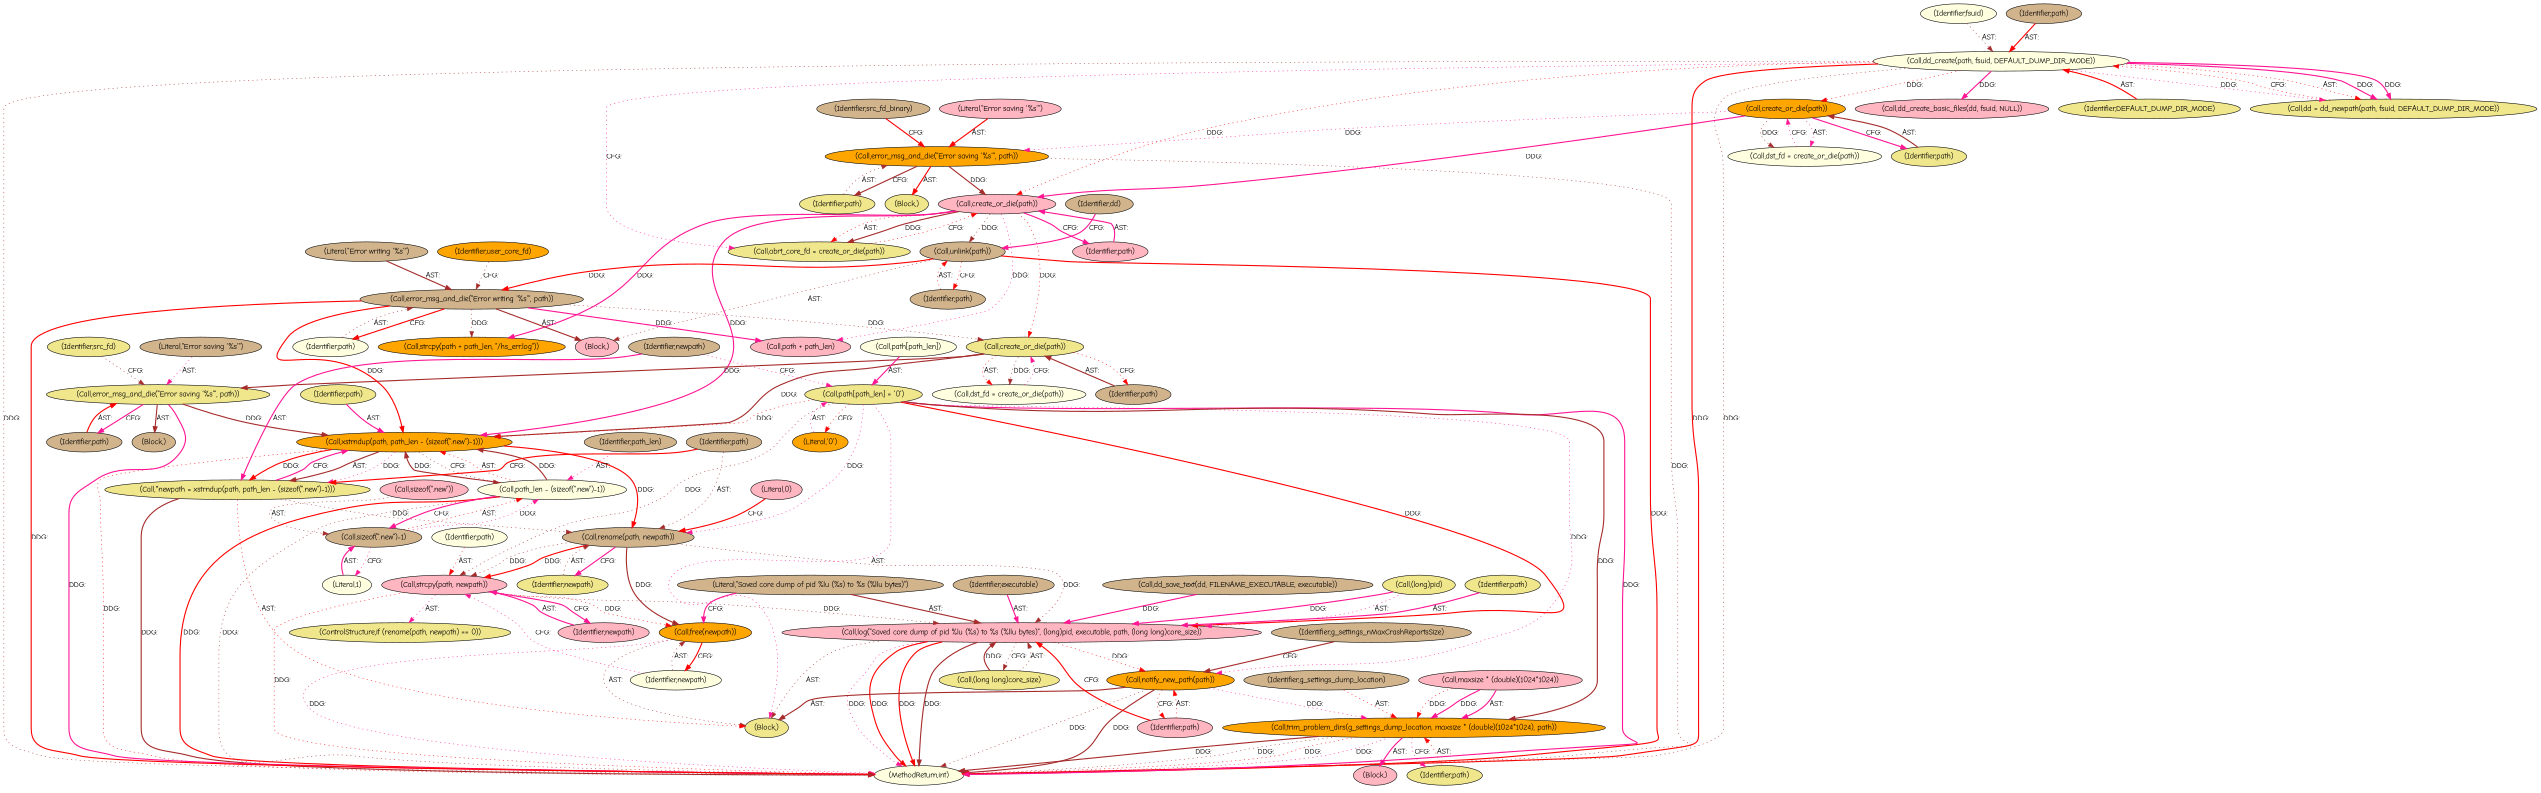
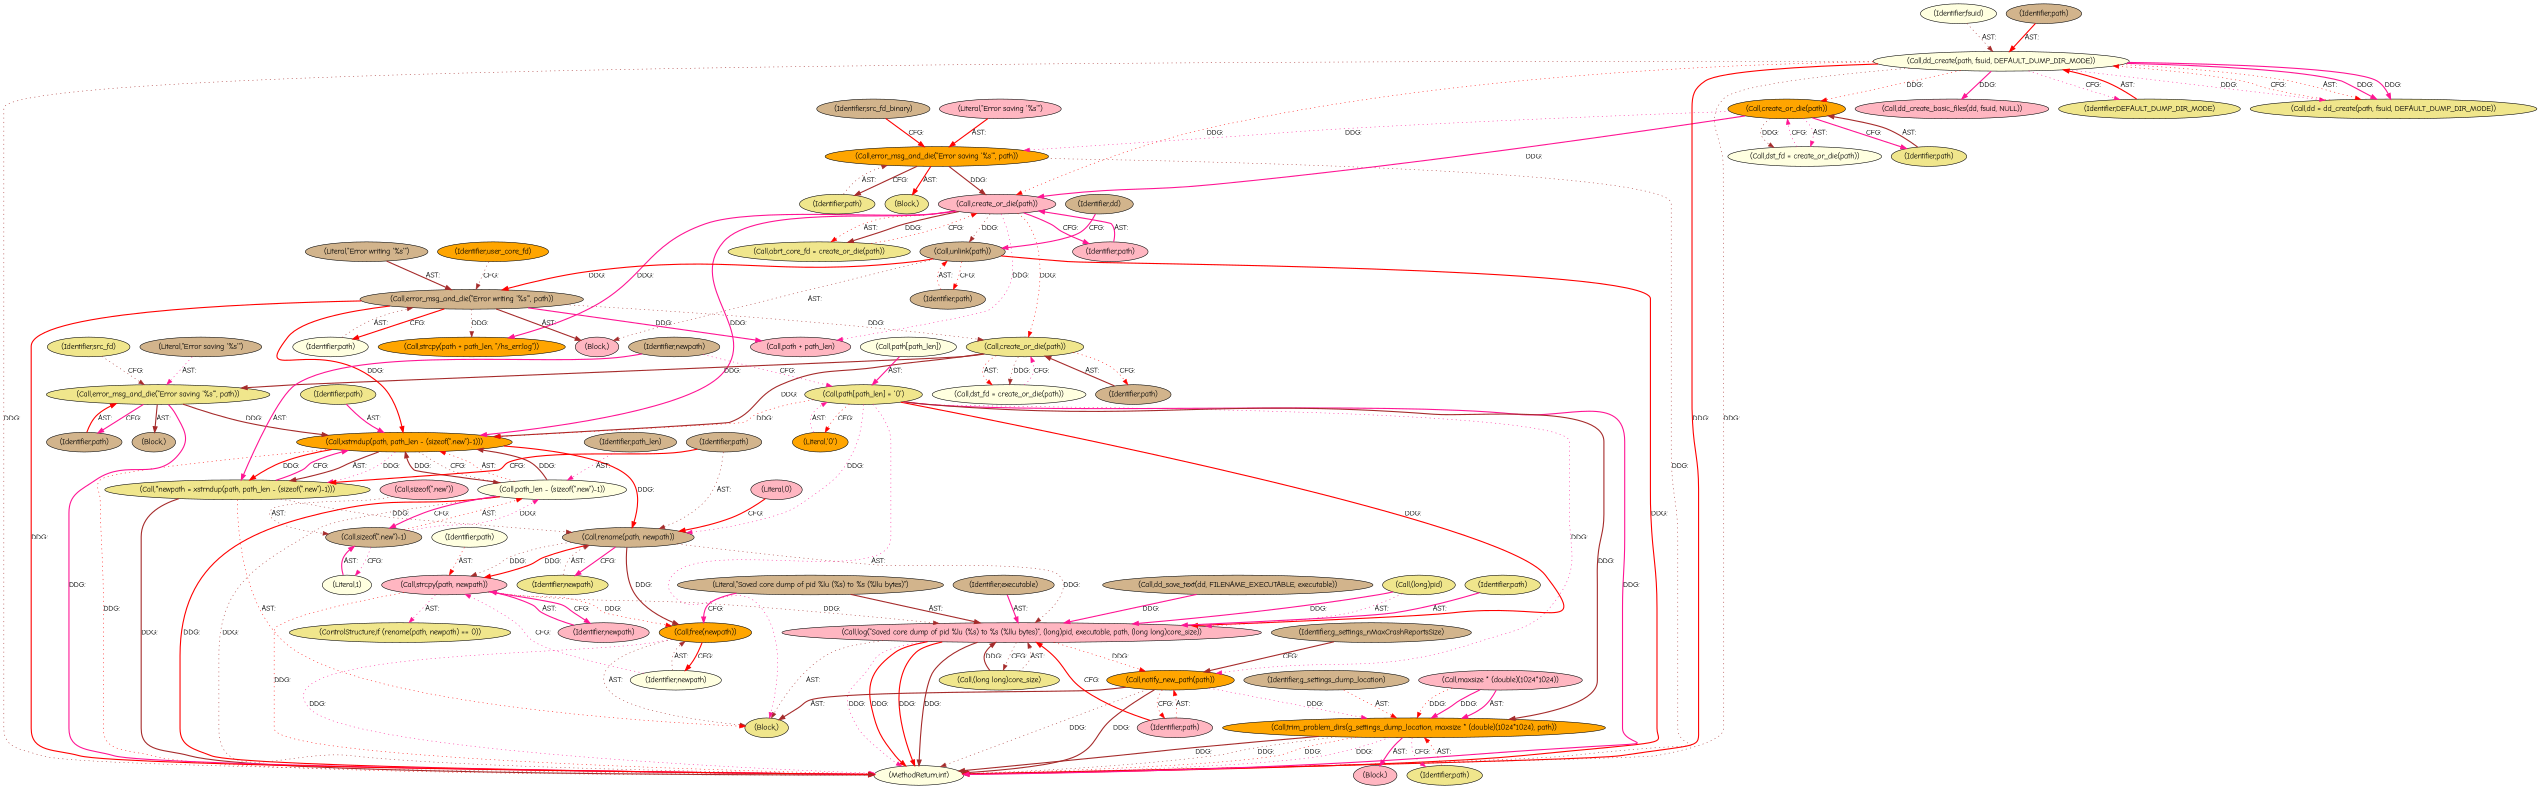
edge "(Call,dd_create(path, fsuid, DEFAULT_DUMP_DIR_MODE))" -> "(Call,abrt_core_fd = create_or_die(path))": now "(Call,dd_create(path, fsuid, DEFAULT_DUMP_DIR_MODE))" -> "(Identifier,DEFAULT_DUMP_DIR_MODE)"
node "(Call,dd = dd_newpath(path, fsuid, DEFAULT_DUMP_DIR_MODE))": label "(Call,dd = dd_newpath(path, fsuid, DEFAULT_DUMP_DIR_MODE))" -> "(Call,dd = dd_create(path, fsuid, DEFAULT_DUMP_DIR_MODE))"
edge "(Call,path[path_len] = '0')" -> "(Call,strcpy(path, newpath))": removed, label "DDG:"
